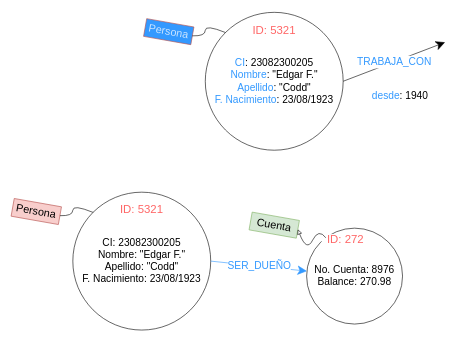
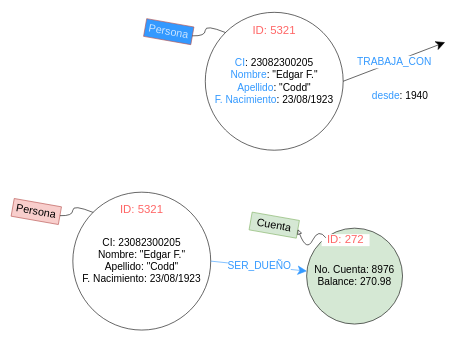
node "No. Cuenta: 8976 Balance: 270.98": fillcolor #ffffff -> #d5e8d4
